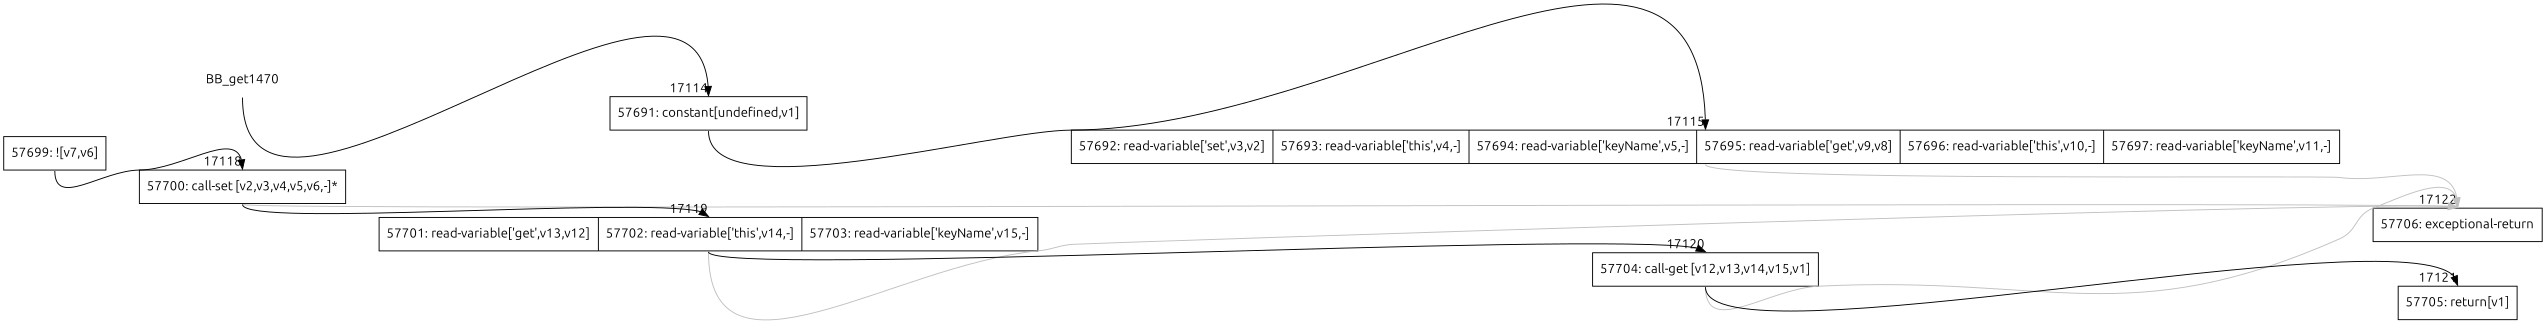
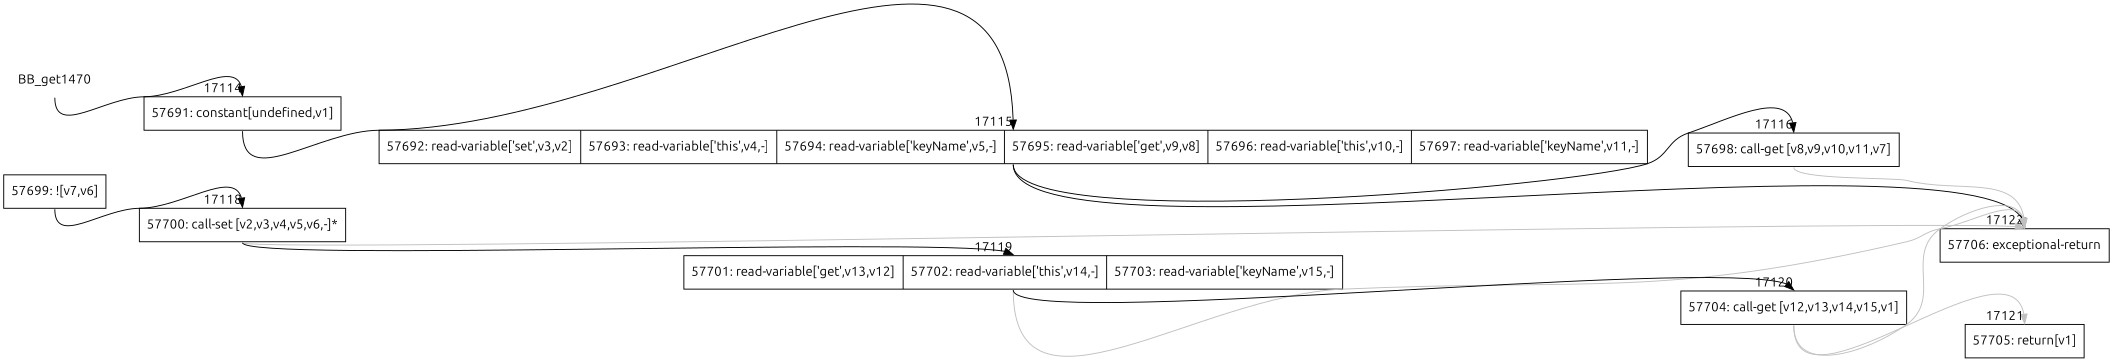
node "57698: call-get [v8,v9,v10,v11,v7]": added
edge "57692: read-variable['set',v3,v2]" -> "57706: exceptional-return": color gray -> black
edge "57704: call-get [v12,v13,v14,v15,v1]" -> "57705: return[v1]": color black -> gray
